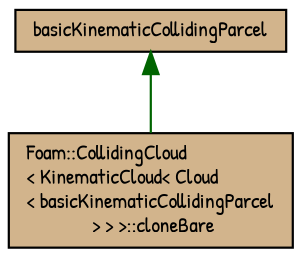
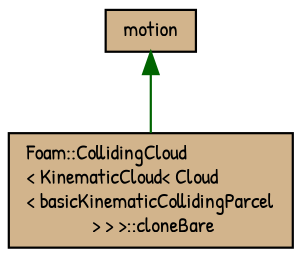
node "basicKinematicCollidingParcel": label "basicKinematicCollidingParcel" -> "motion"
